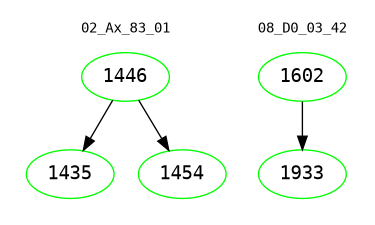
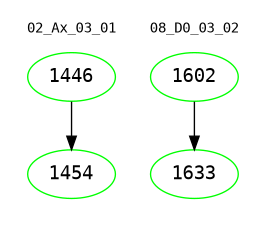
cluster "02_Ax_83_01": label "02_Ax_83_01" -> "02_Ax_03_01"
cluster "08_D0_03_42": label "08_D0_03_42" -> "08_D0_03_02"
node "1435": removed
node "1933": label "1933" -> "1633"
